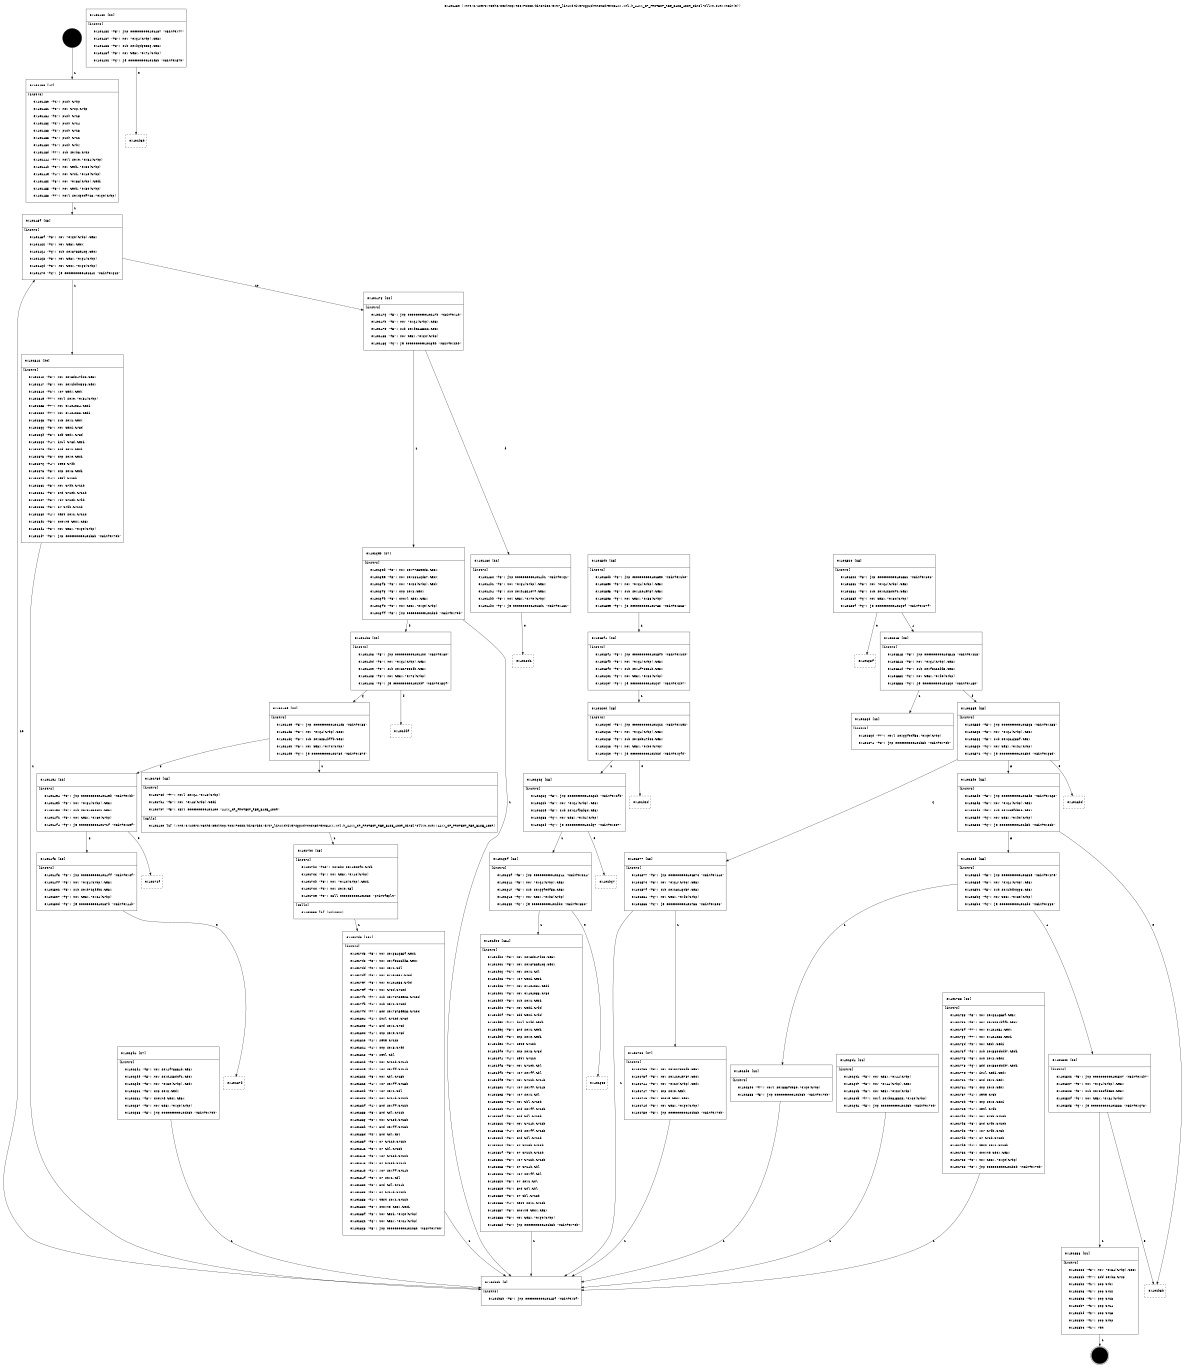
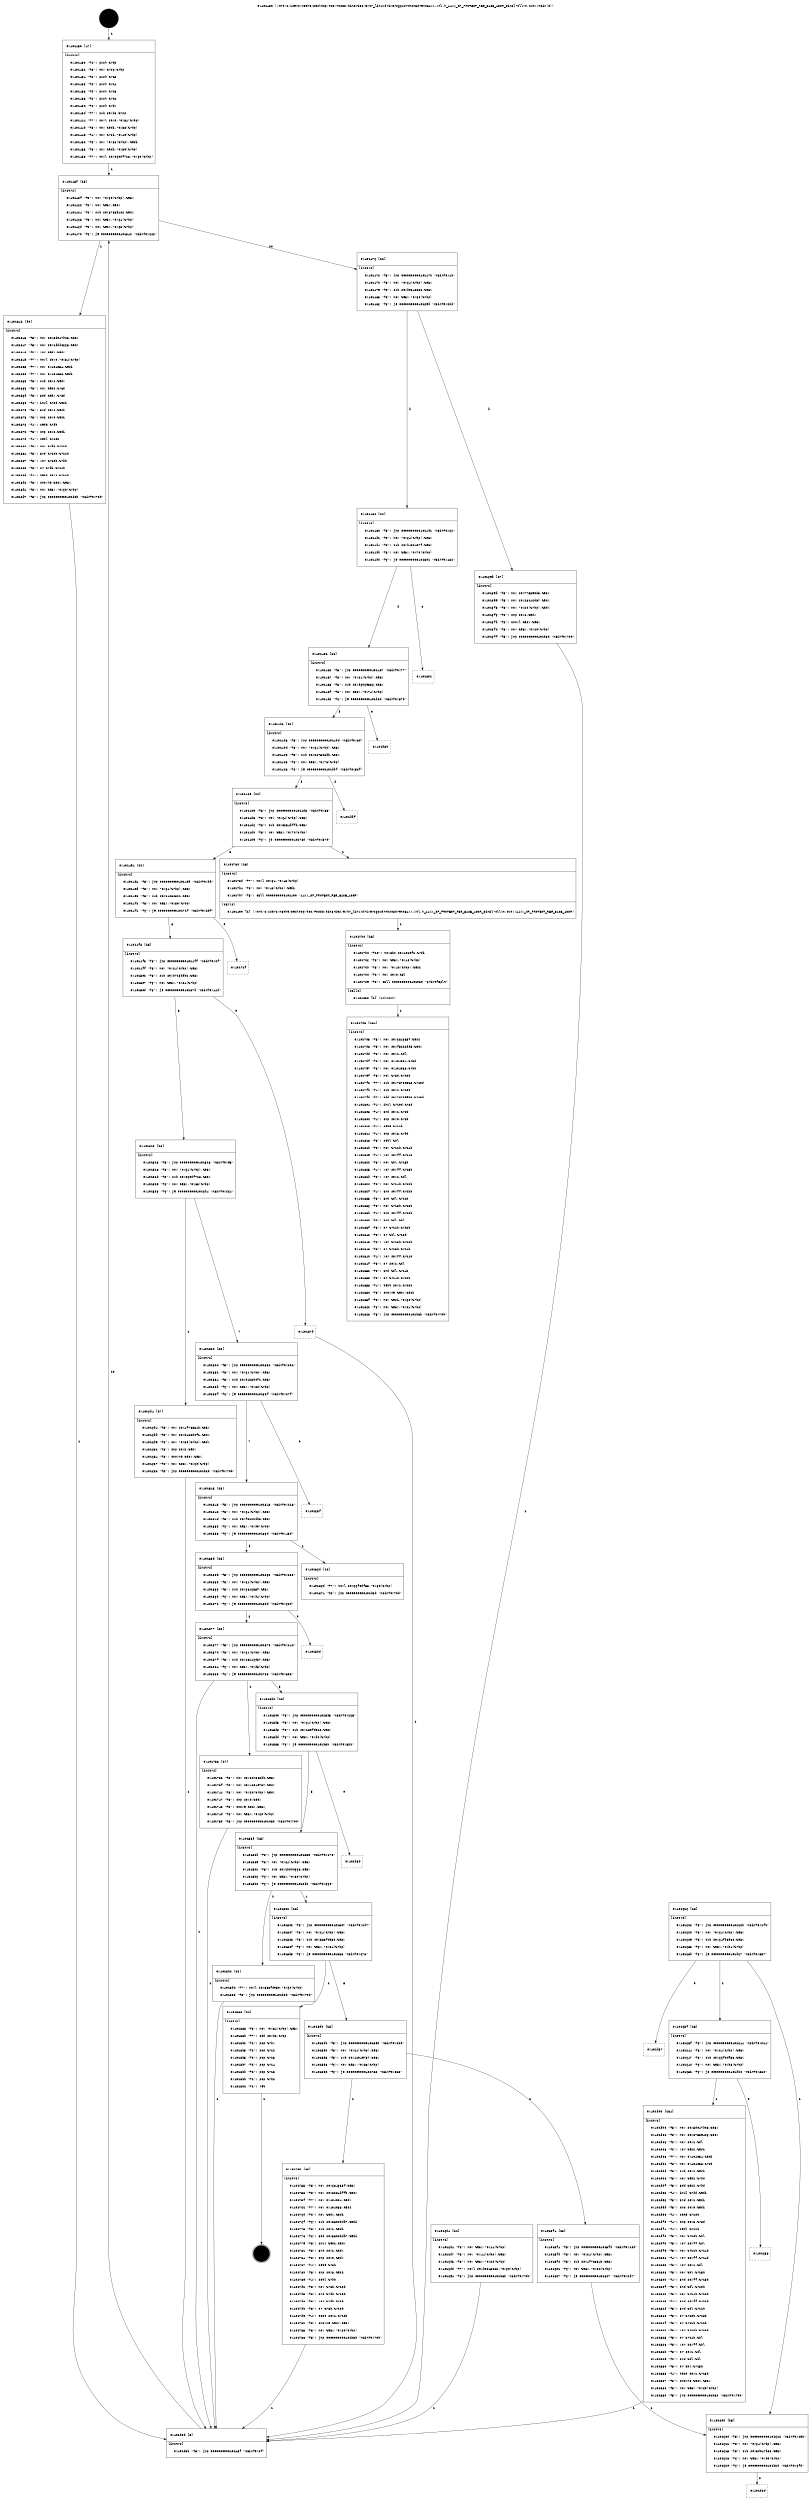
edge "0x401476 [22]" -> "0x4016e9 [27]": label " 1" -> " 9"
edge "0x40148c [22]" -> "0x4014a2 [22]": added, label "9"
edge "0x4016e9 [27]" -> "0x4014b8 [22]": now "0x4014a2 [22]" -> "0x4014b8 [22]"
edge "0x40152c [25]" -> "0x401545 [25]": label " 4" -> " 7"
edge "0x4014b8 [22]" -> "0x4014ce [22]": label " 6" -> " 9"
edge "0x40160d [25]" -> "0x401626 [25]": reversed
edge "0x40155e [25]" -> "0x401590 [25]": now "0x401577 [25]" -> "0x401590 [25]"
node "0x401513 [25]": added
edge "0x4015c2 [25]" -> "0x40195b": now "0x4015c2 [25]" -> "0x4015db [25]"
edge "0x4017d3 [154]" -> "0x401b3b [5]": now "0x401879" -> "0x401b3b [5]"
edge "0x4015db [25]" -> "0x401755 [88]": added, label "1"
